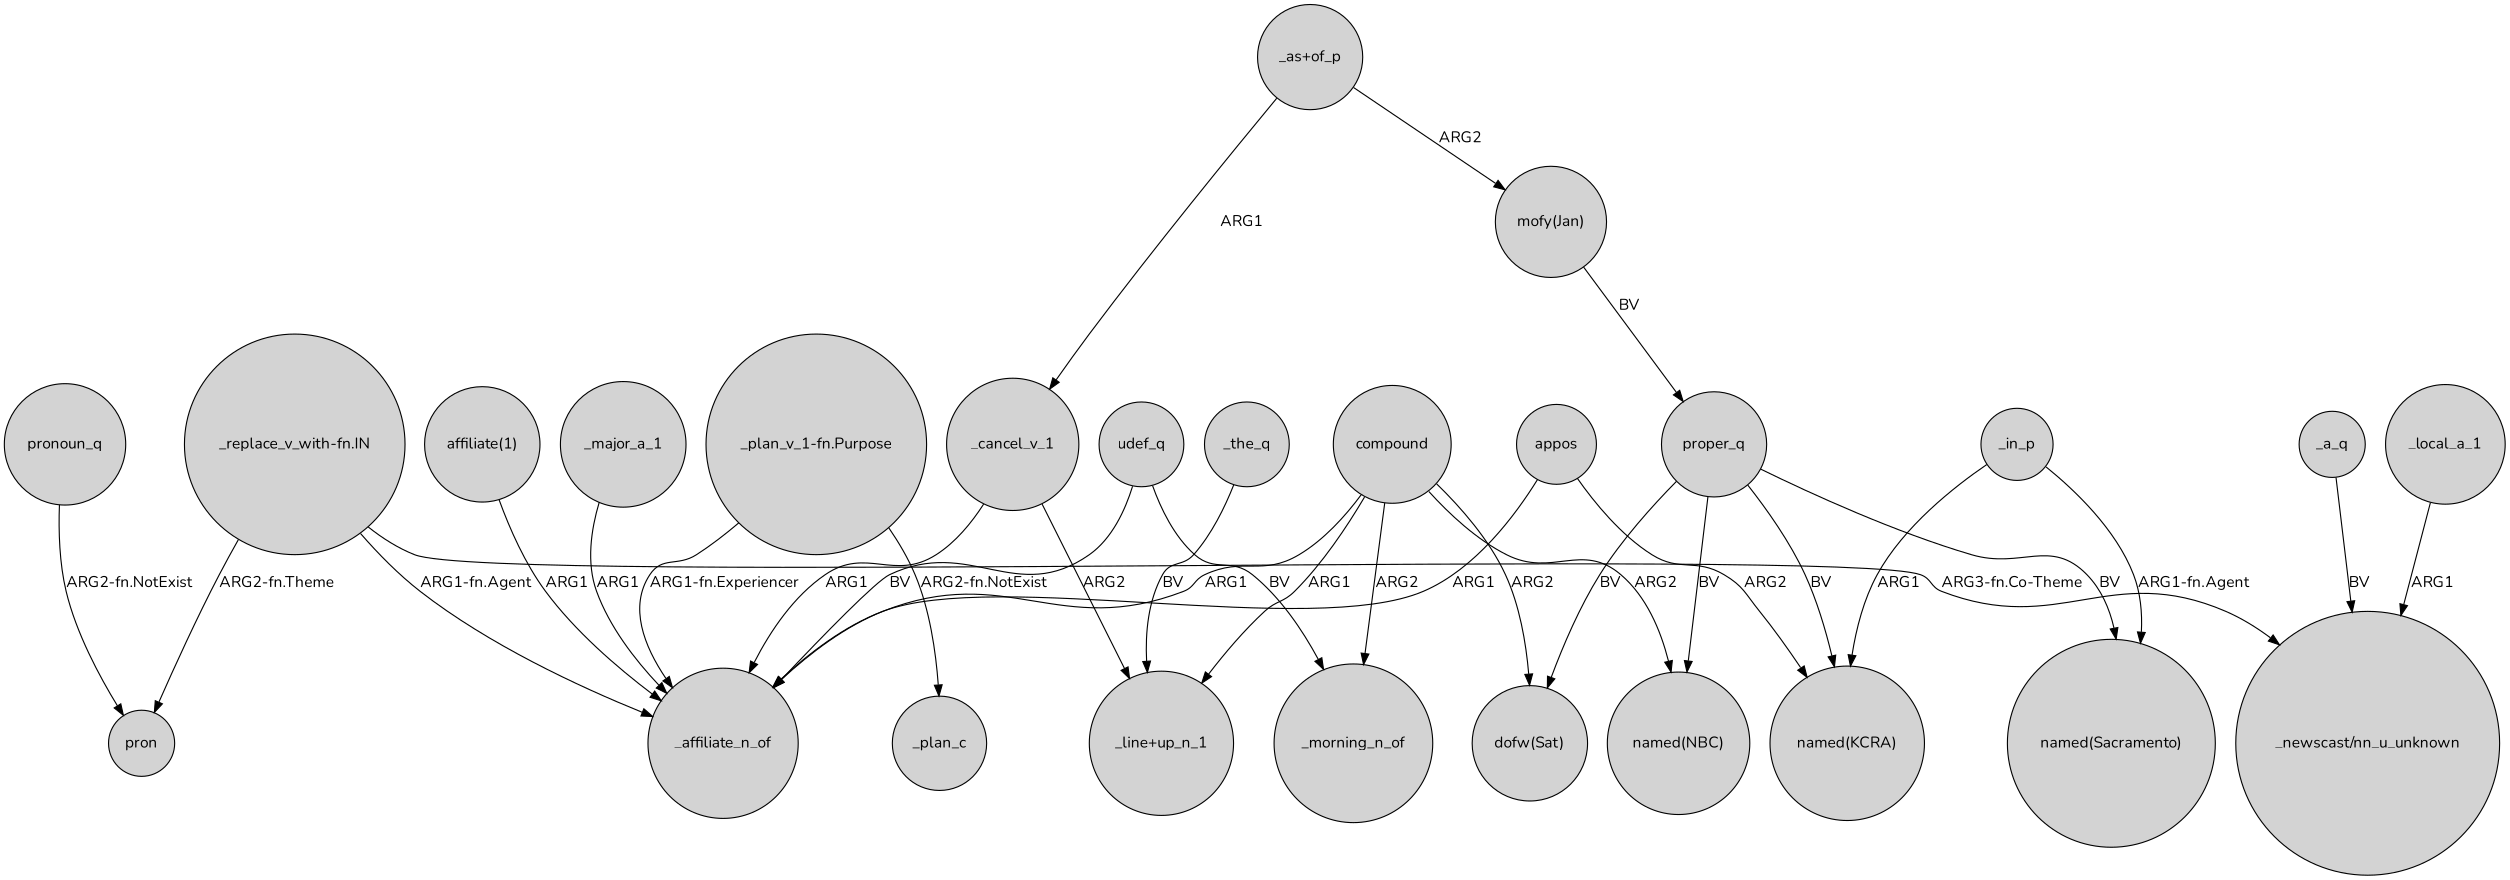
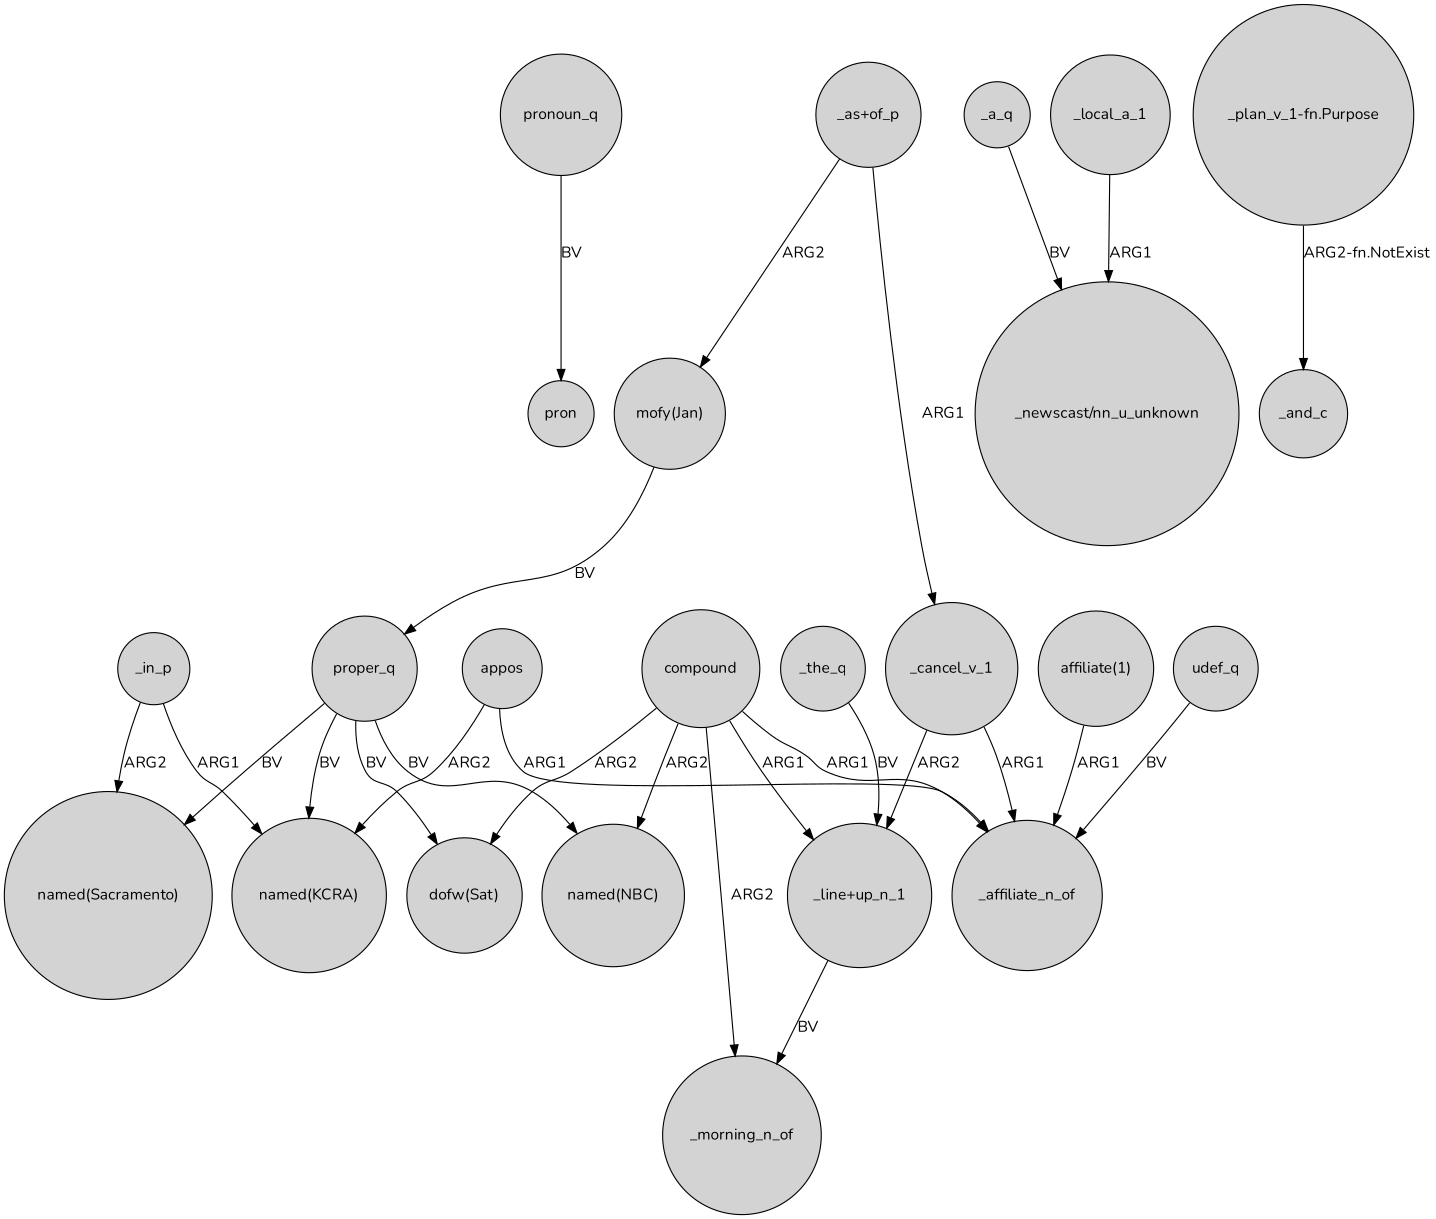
node "_replace_v_with-fn.IN": removed
node "_major_a_1": removed
edge "udef_q" -> "_morning_n_of": now "_line+up_n_1" -> "_morning_n_of"
edge "_plan_v_1-fn.Purpose" -> "_affiliate_n_of": removed, label "ARG1-fn.Experiencer"
edge "pronoun_q" -> "pron": label "ARG2-fn.NotExist" -> "BV"
edge "_in_p" -> "named(Sacramento)": label "ARG1-fn.Agent" -> "ARG2"
node "_plan_c": label "_plan_c" -> "_and_c"
